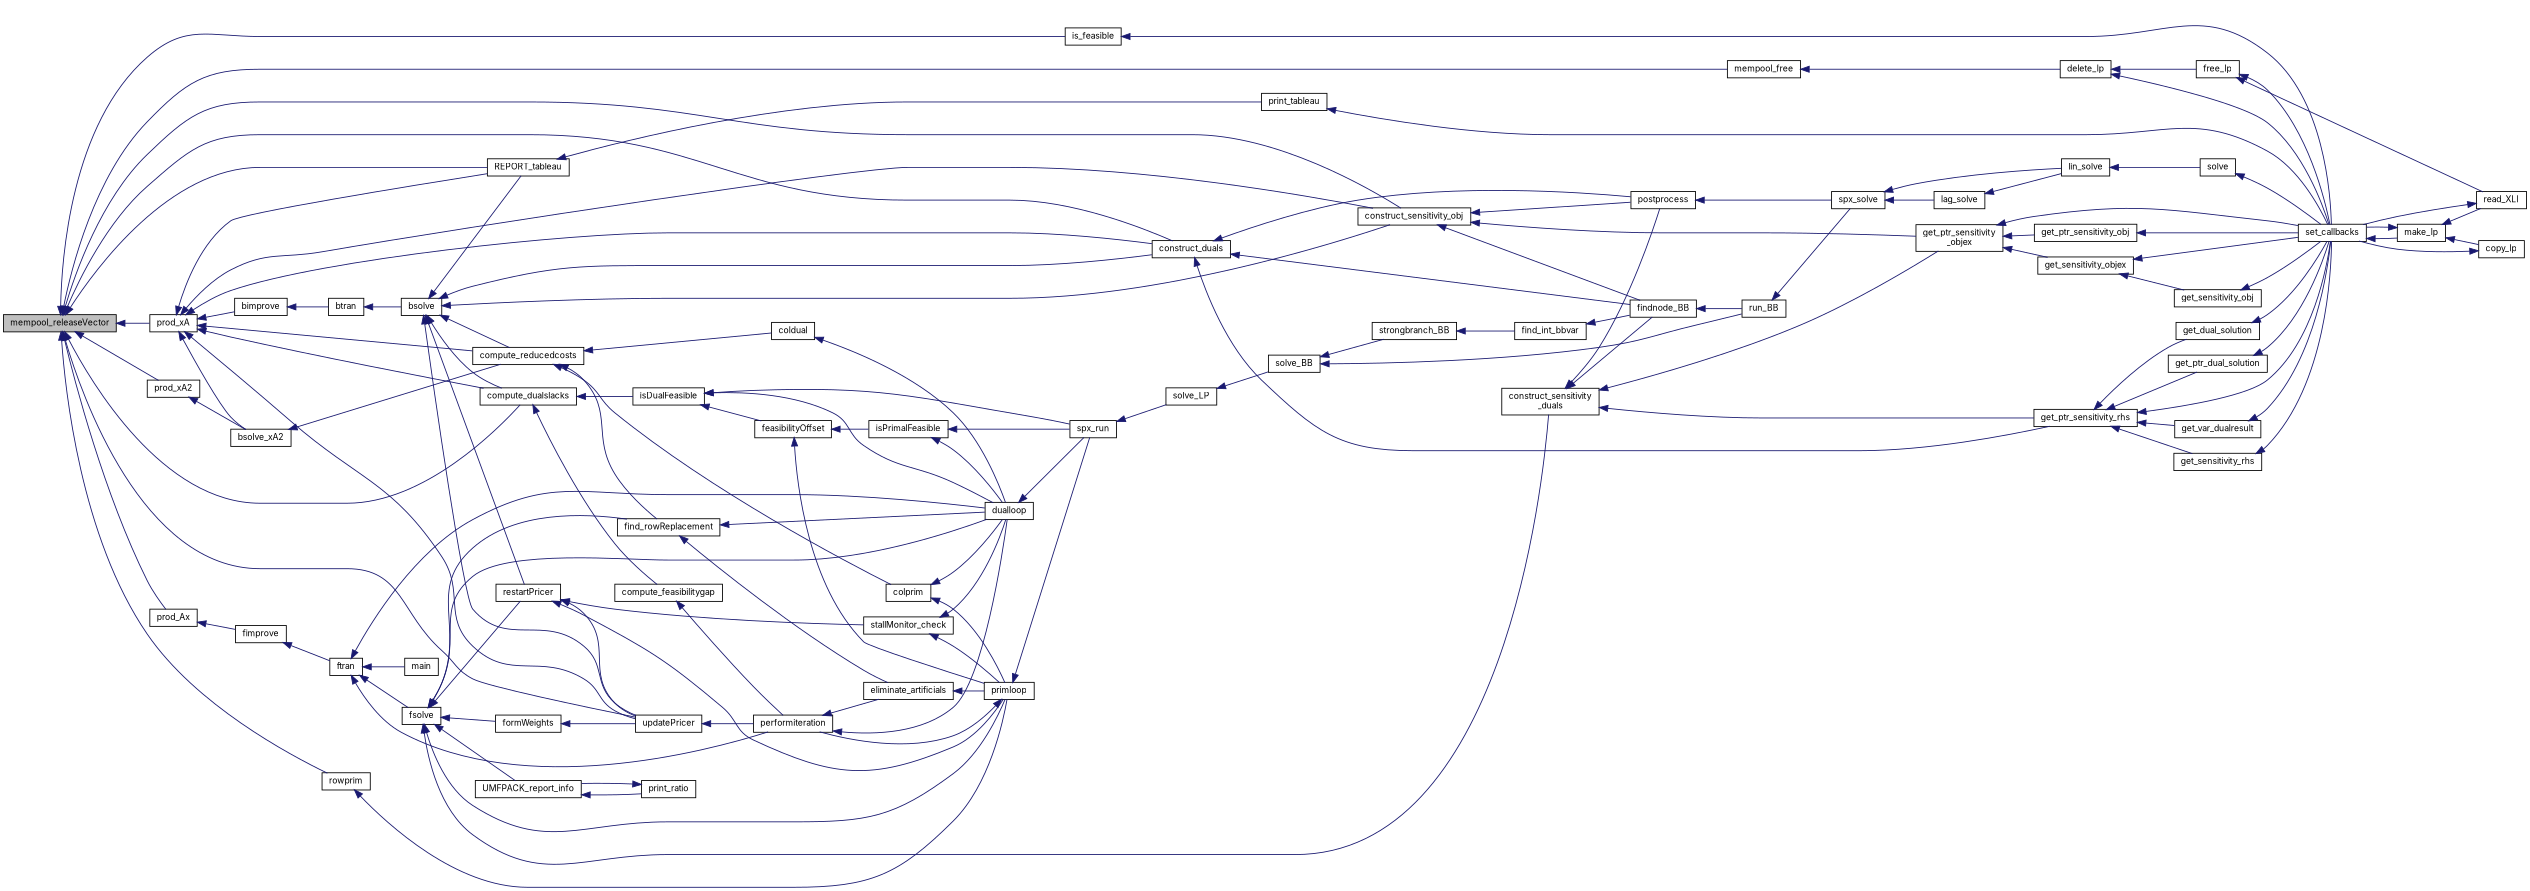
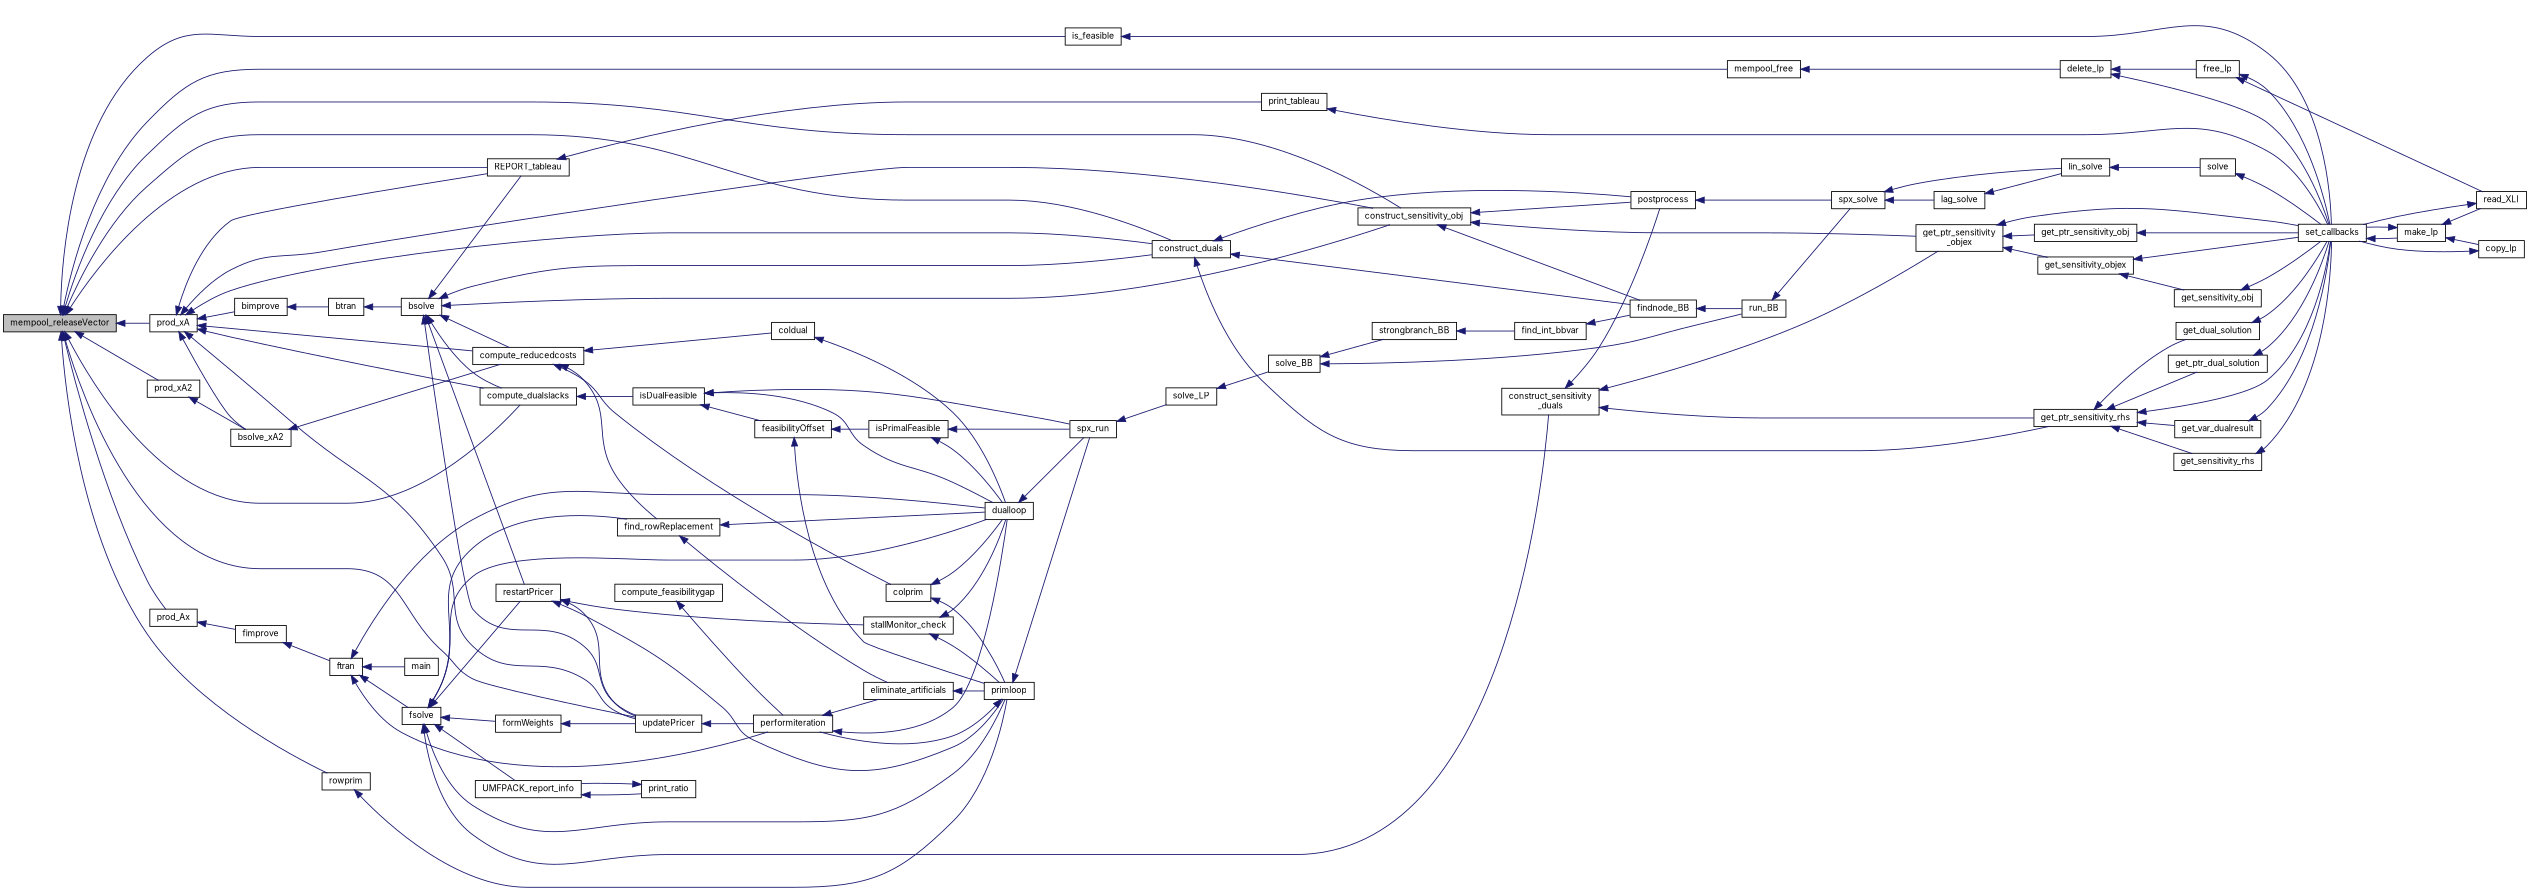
edge "findnode_BB" -> "construct_sensitivity _duals": removed
edge "compute_feasibilitygap" -> "compute_dualslacks": removed
